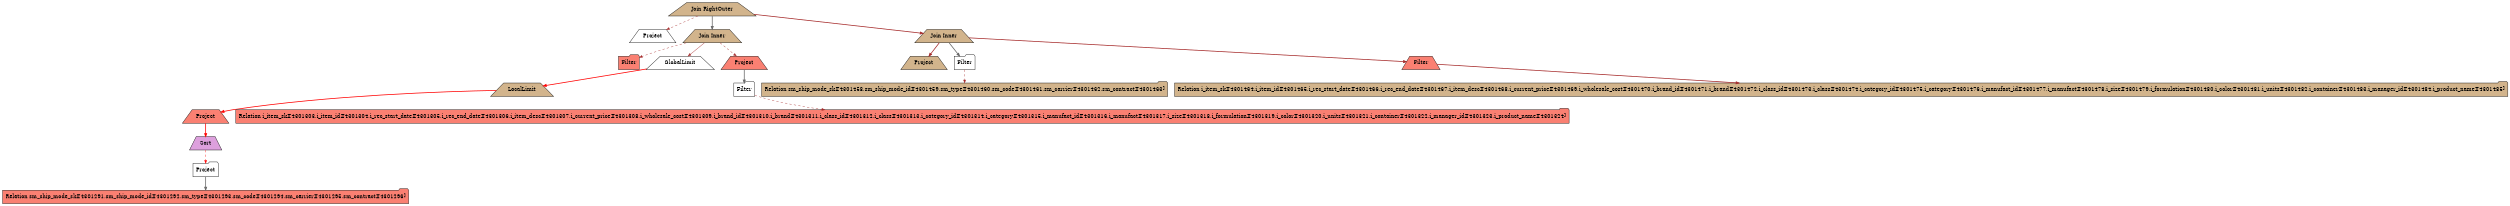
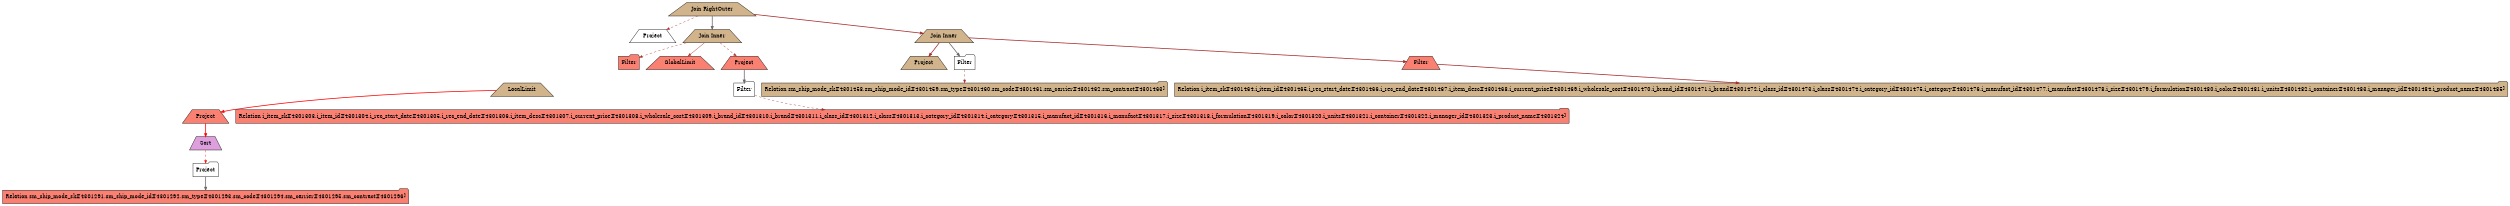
node "GlobalLimit": fillcolor white -> salmon
edge "GlobalLimit" -> "LocalLimit": removed
